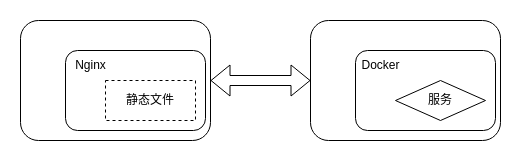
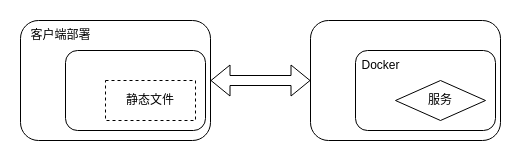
node "客户端部署": added
node "Nginx": removed
